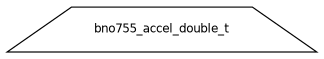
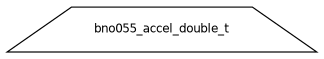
node "bno755_accel_double_t": label "bno755_accel_double_t" -> "bno055_accel_double_t"
